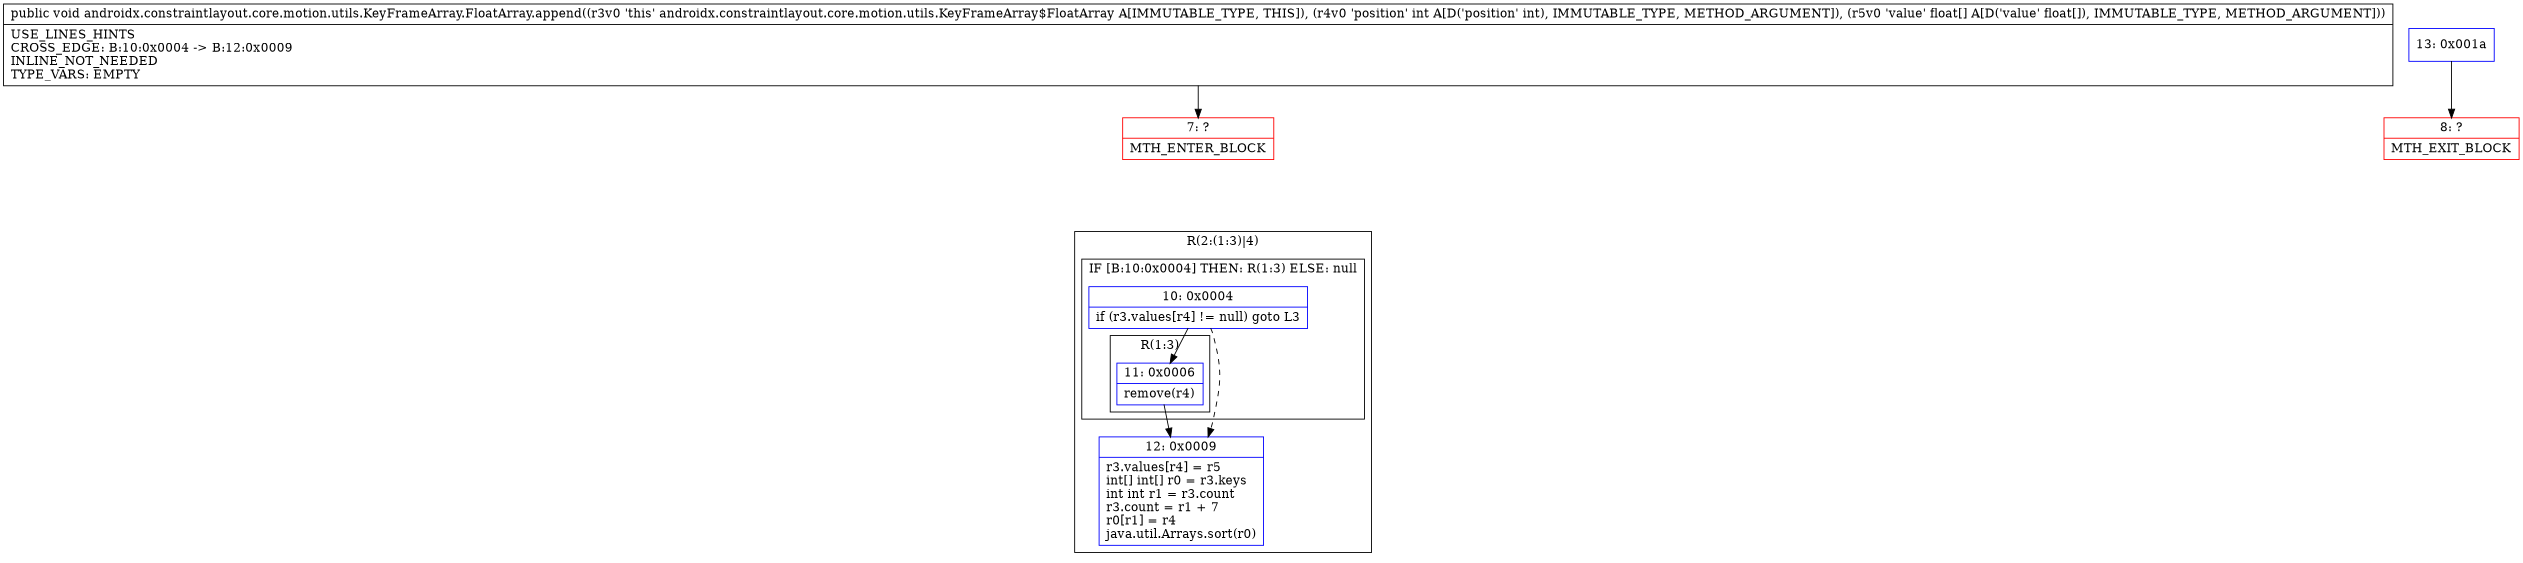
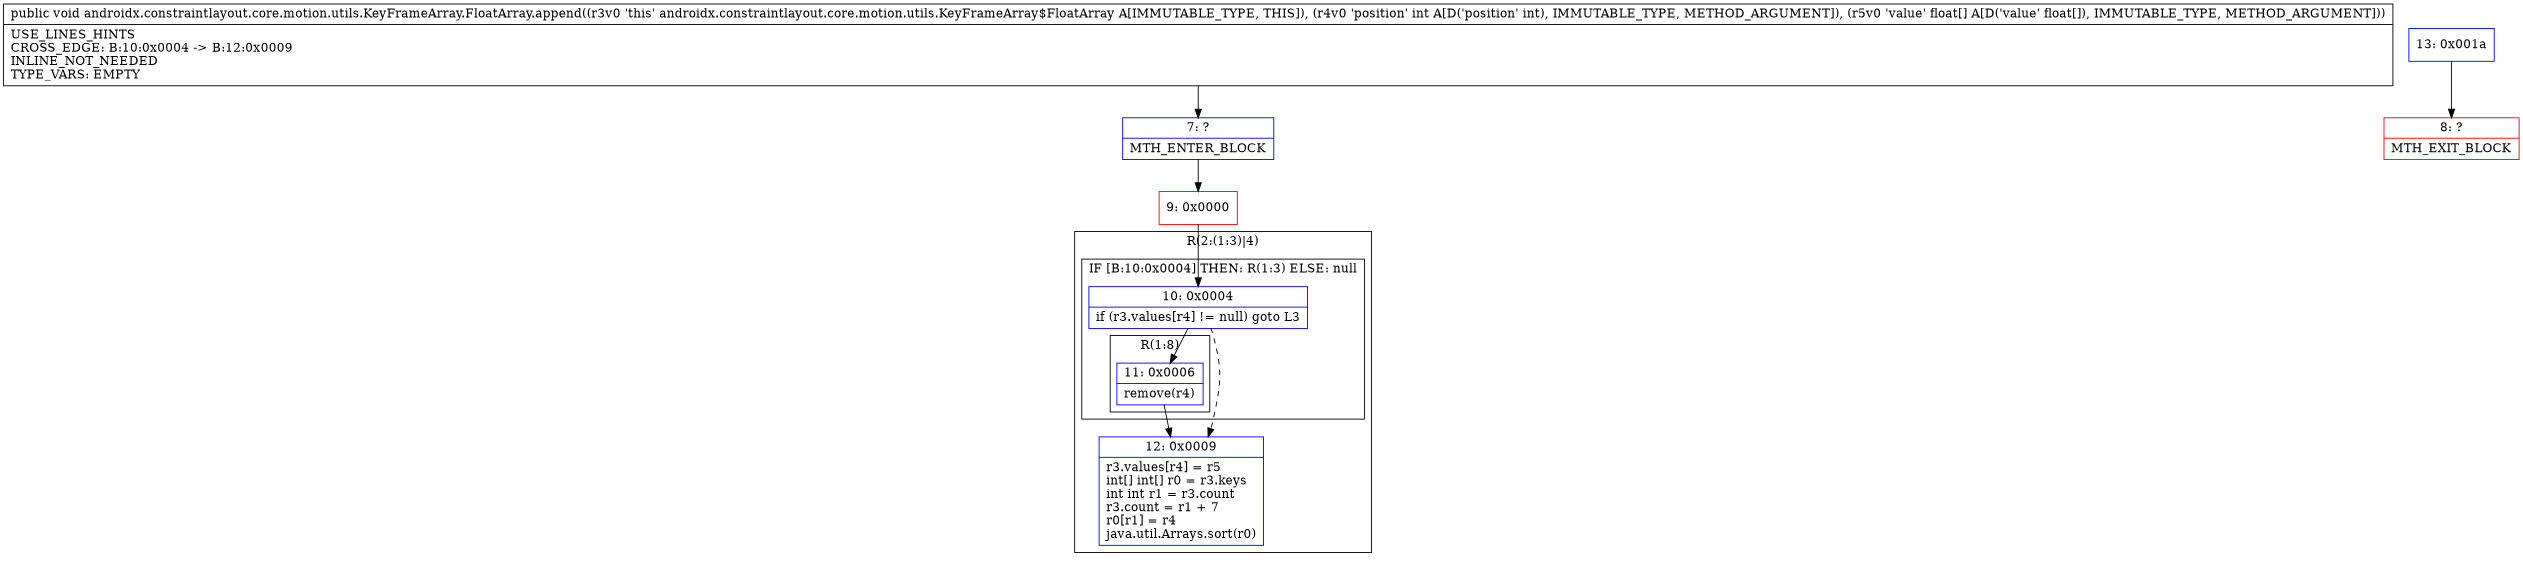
node "7: ?": color red -> blue
node "9: 0x0000": added
cluster "R(1:3)": label "R(1:3)" -> "R(1:8)"
